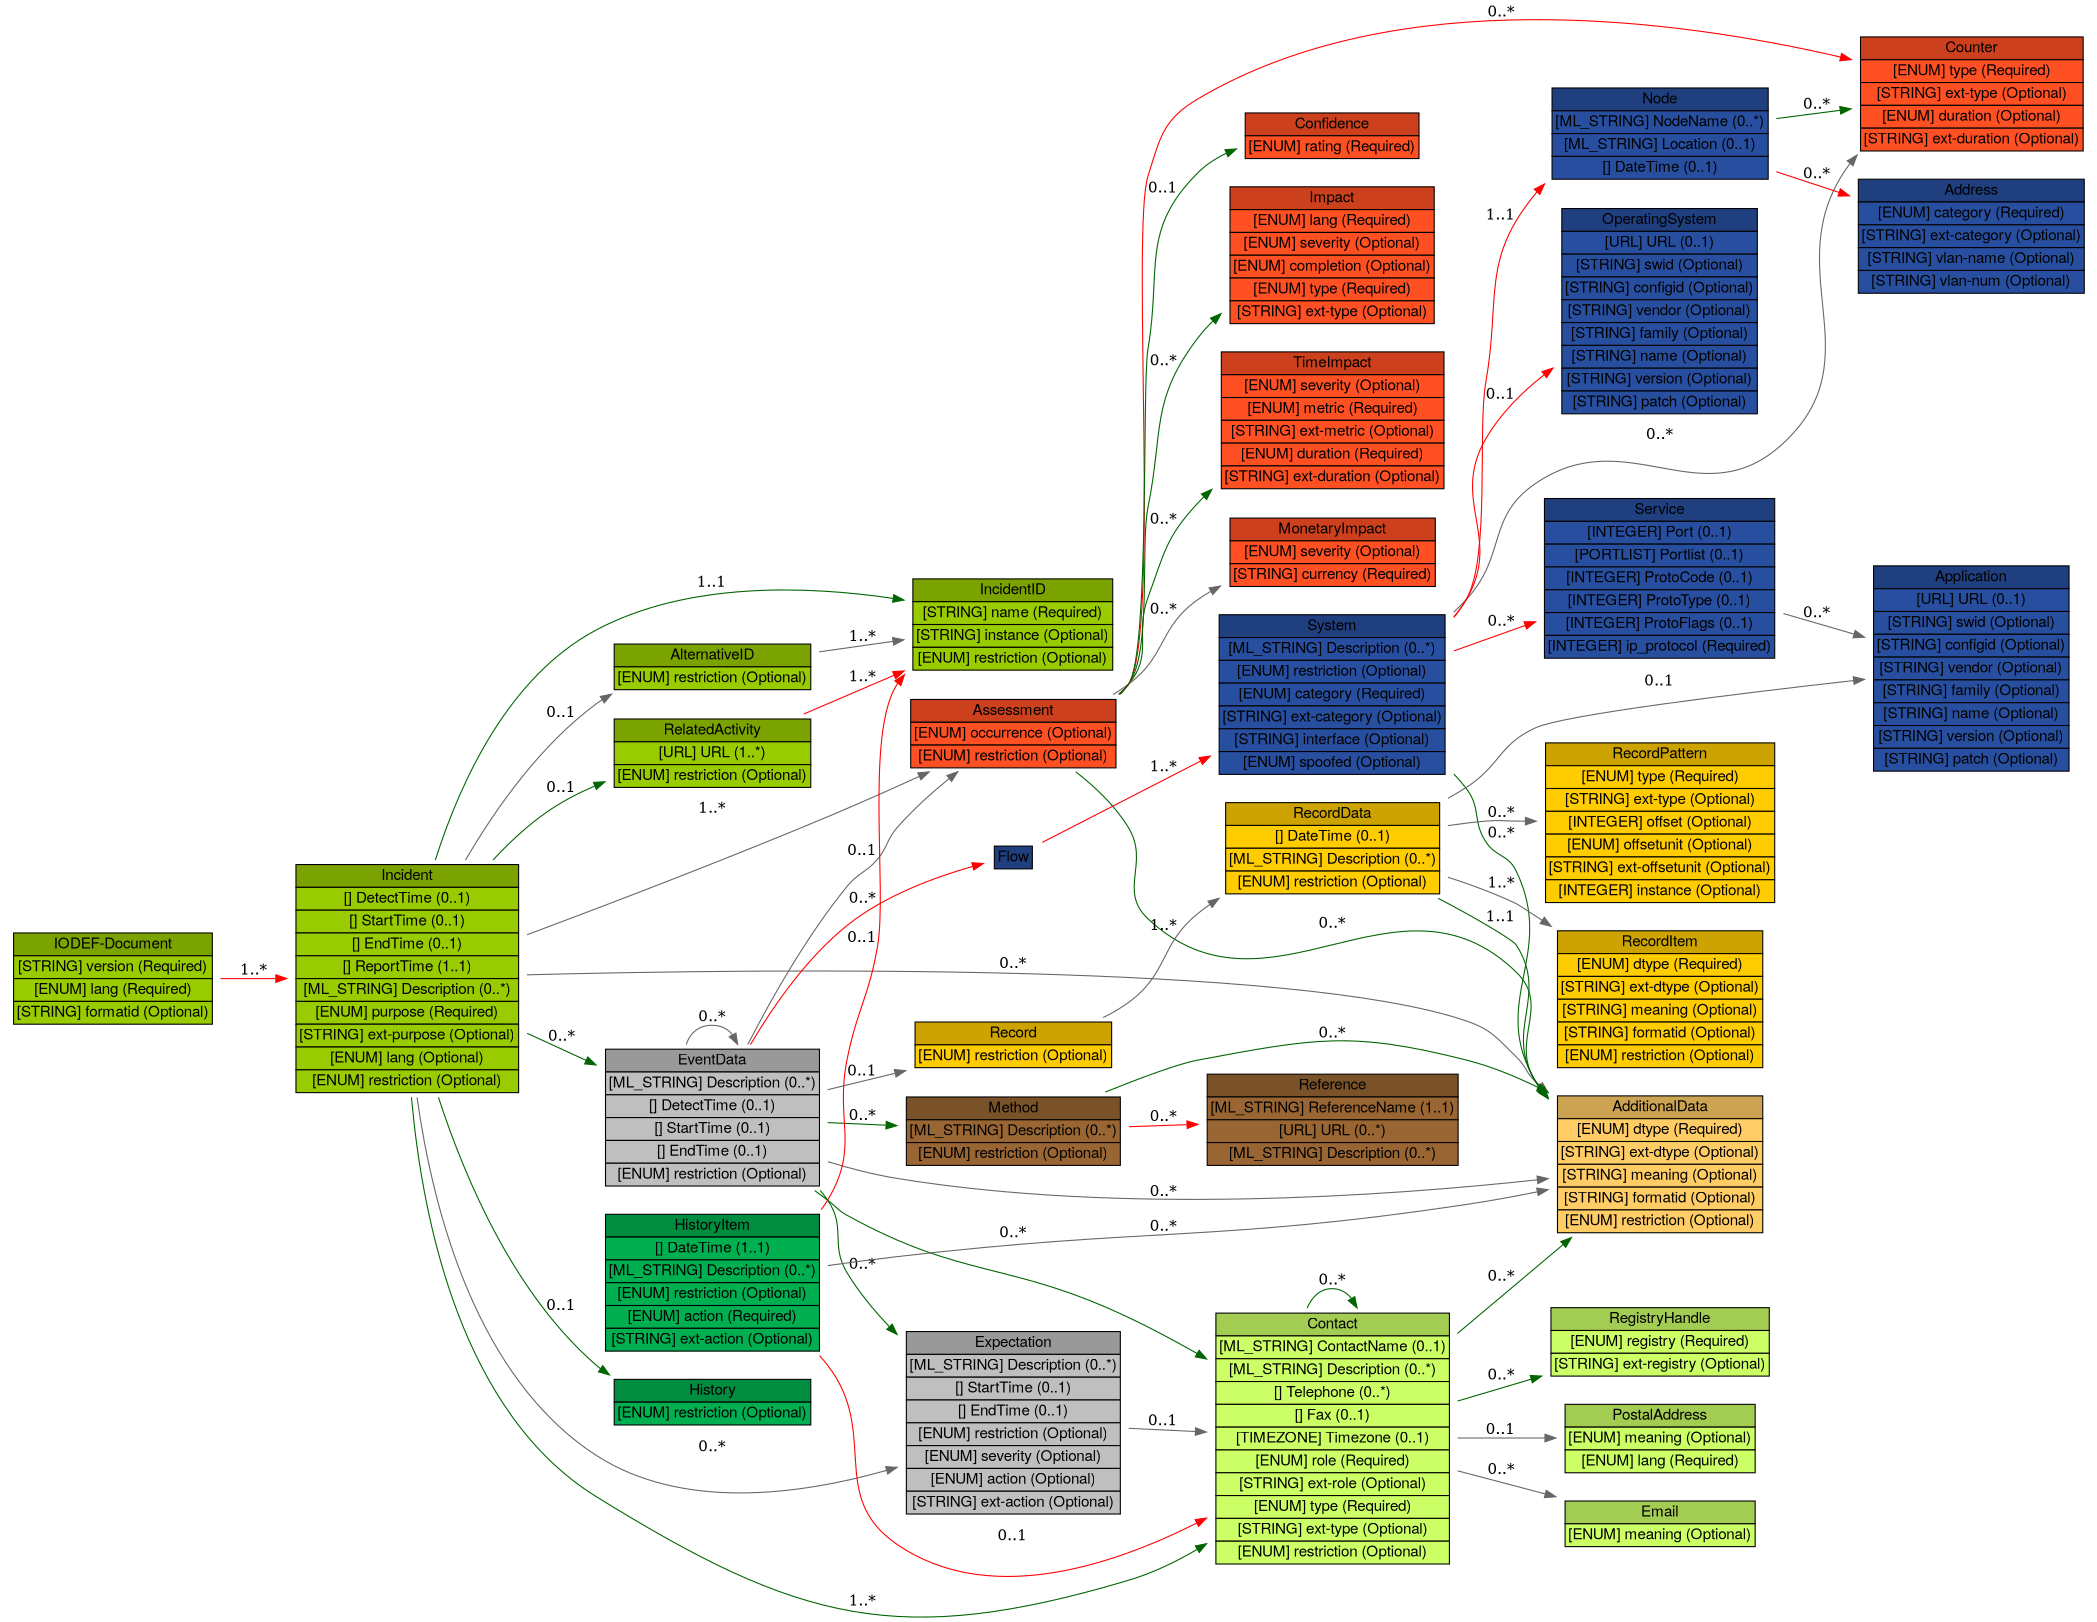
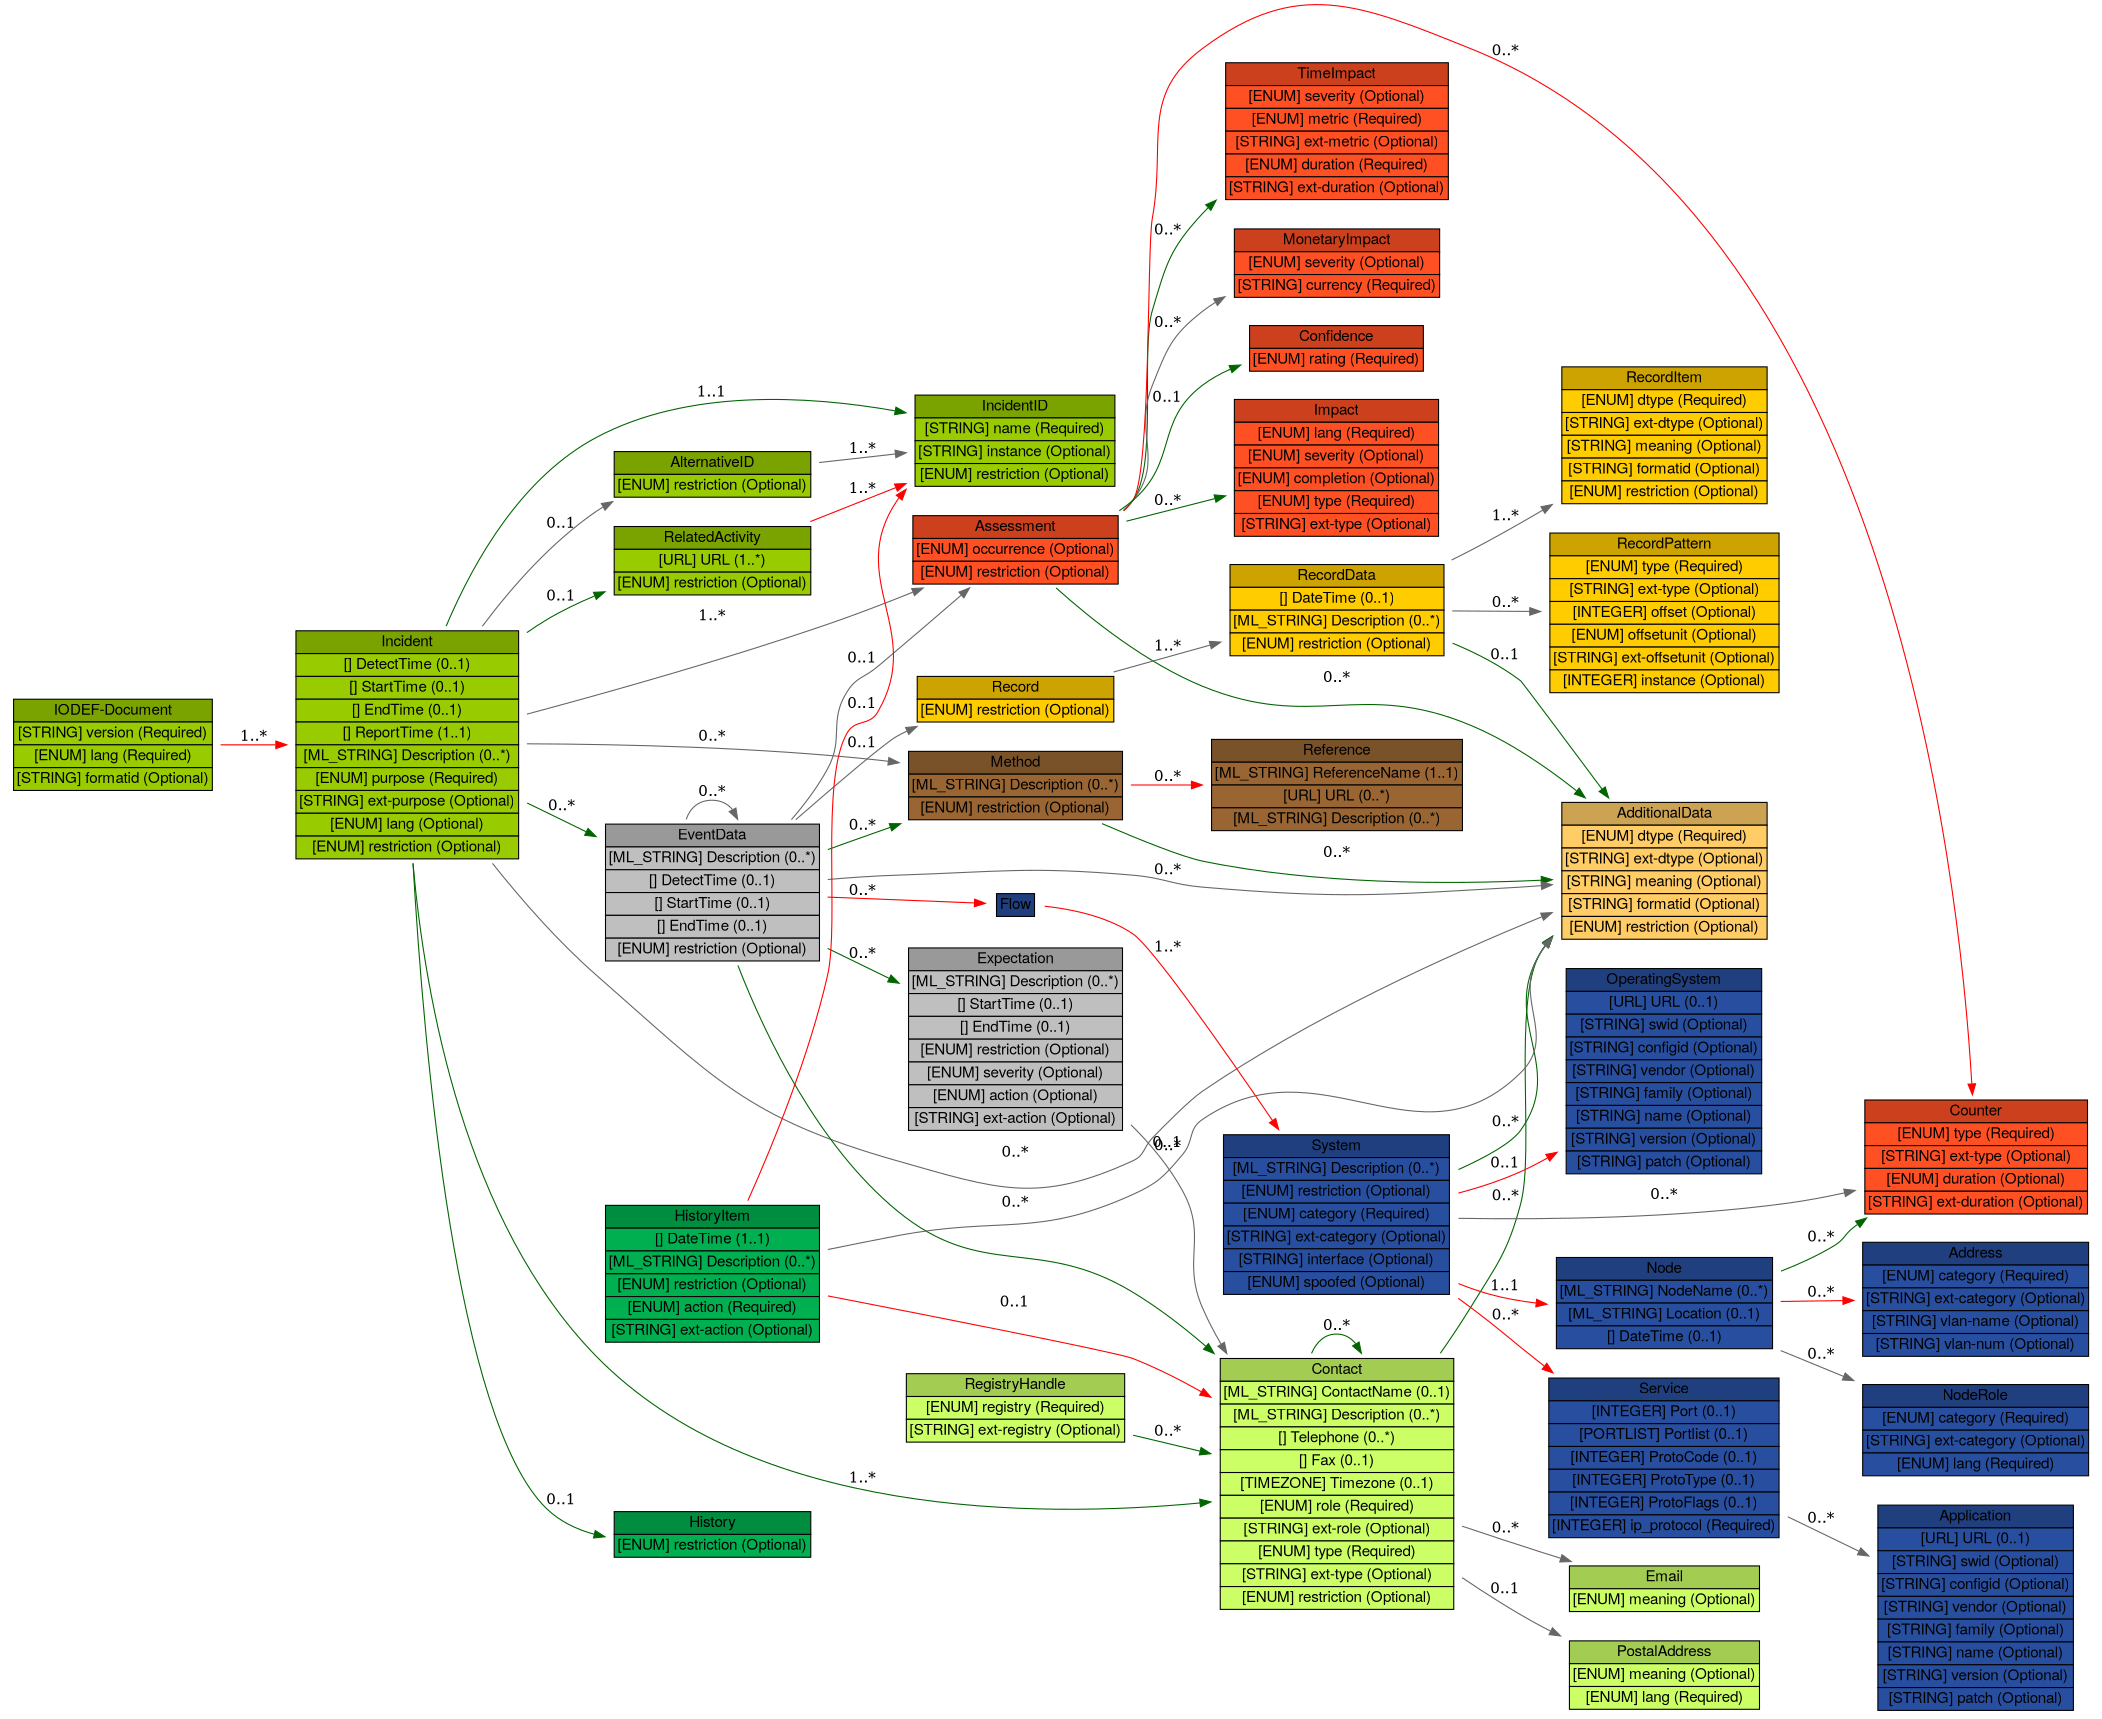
edge "RecordData" -> "Application": removed, label "0..1"
edge "RecordData" -> "AdditionalData": label "1..1" -> "0..1"
edge "Contact" -> "RegistryHandle": reversed
edge "Incident" -> "Expectation": now "Incident" -> "Method"
node "NodeRole": added
